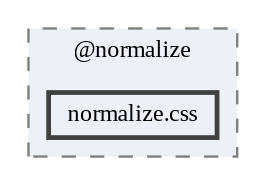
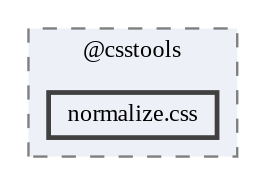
cluster "@normalize": label "@normalize" -> "@csstools"
